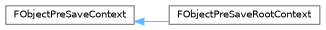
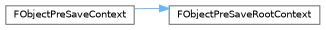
edge "FObjectPreSaveRootContext" -> "FObjectPreSaveContext": reversed
